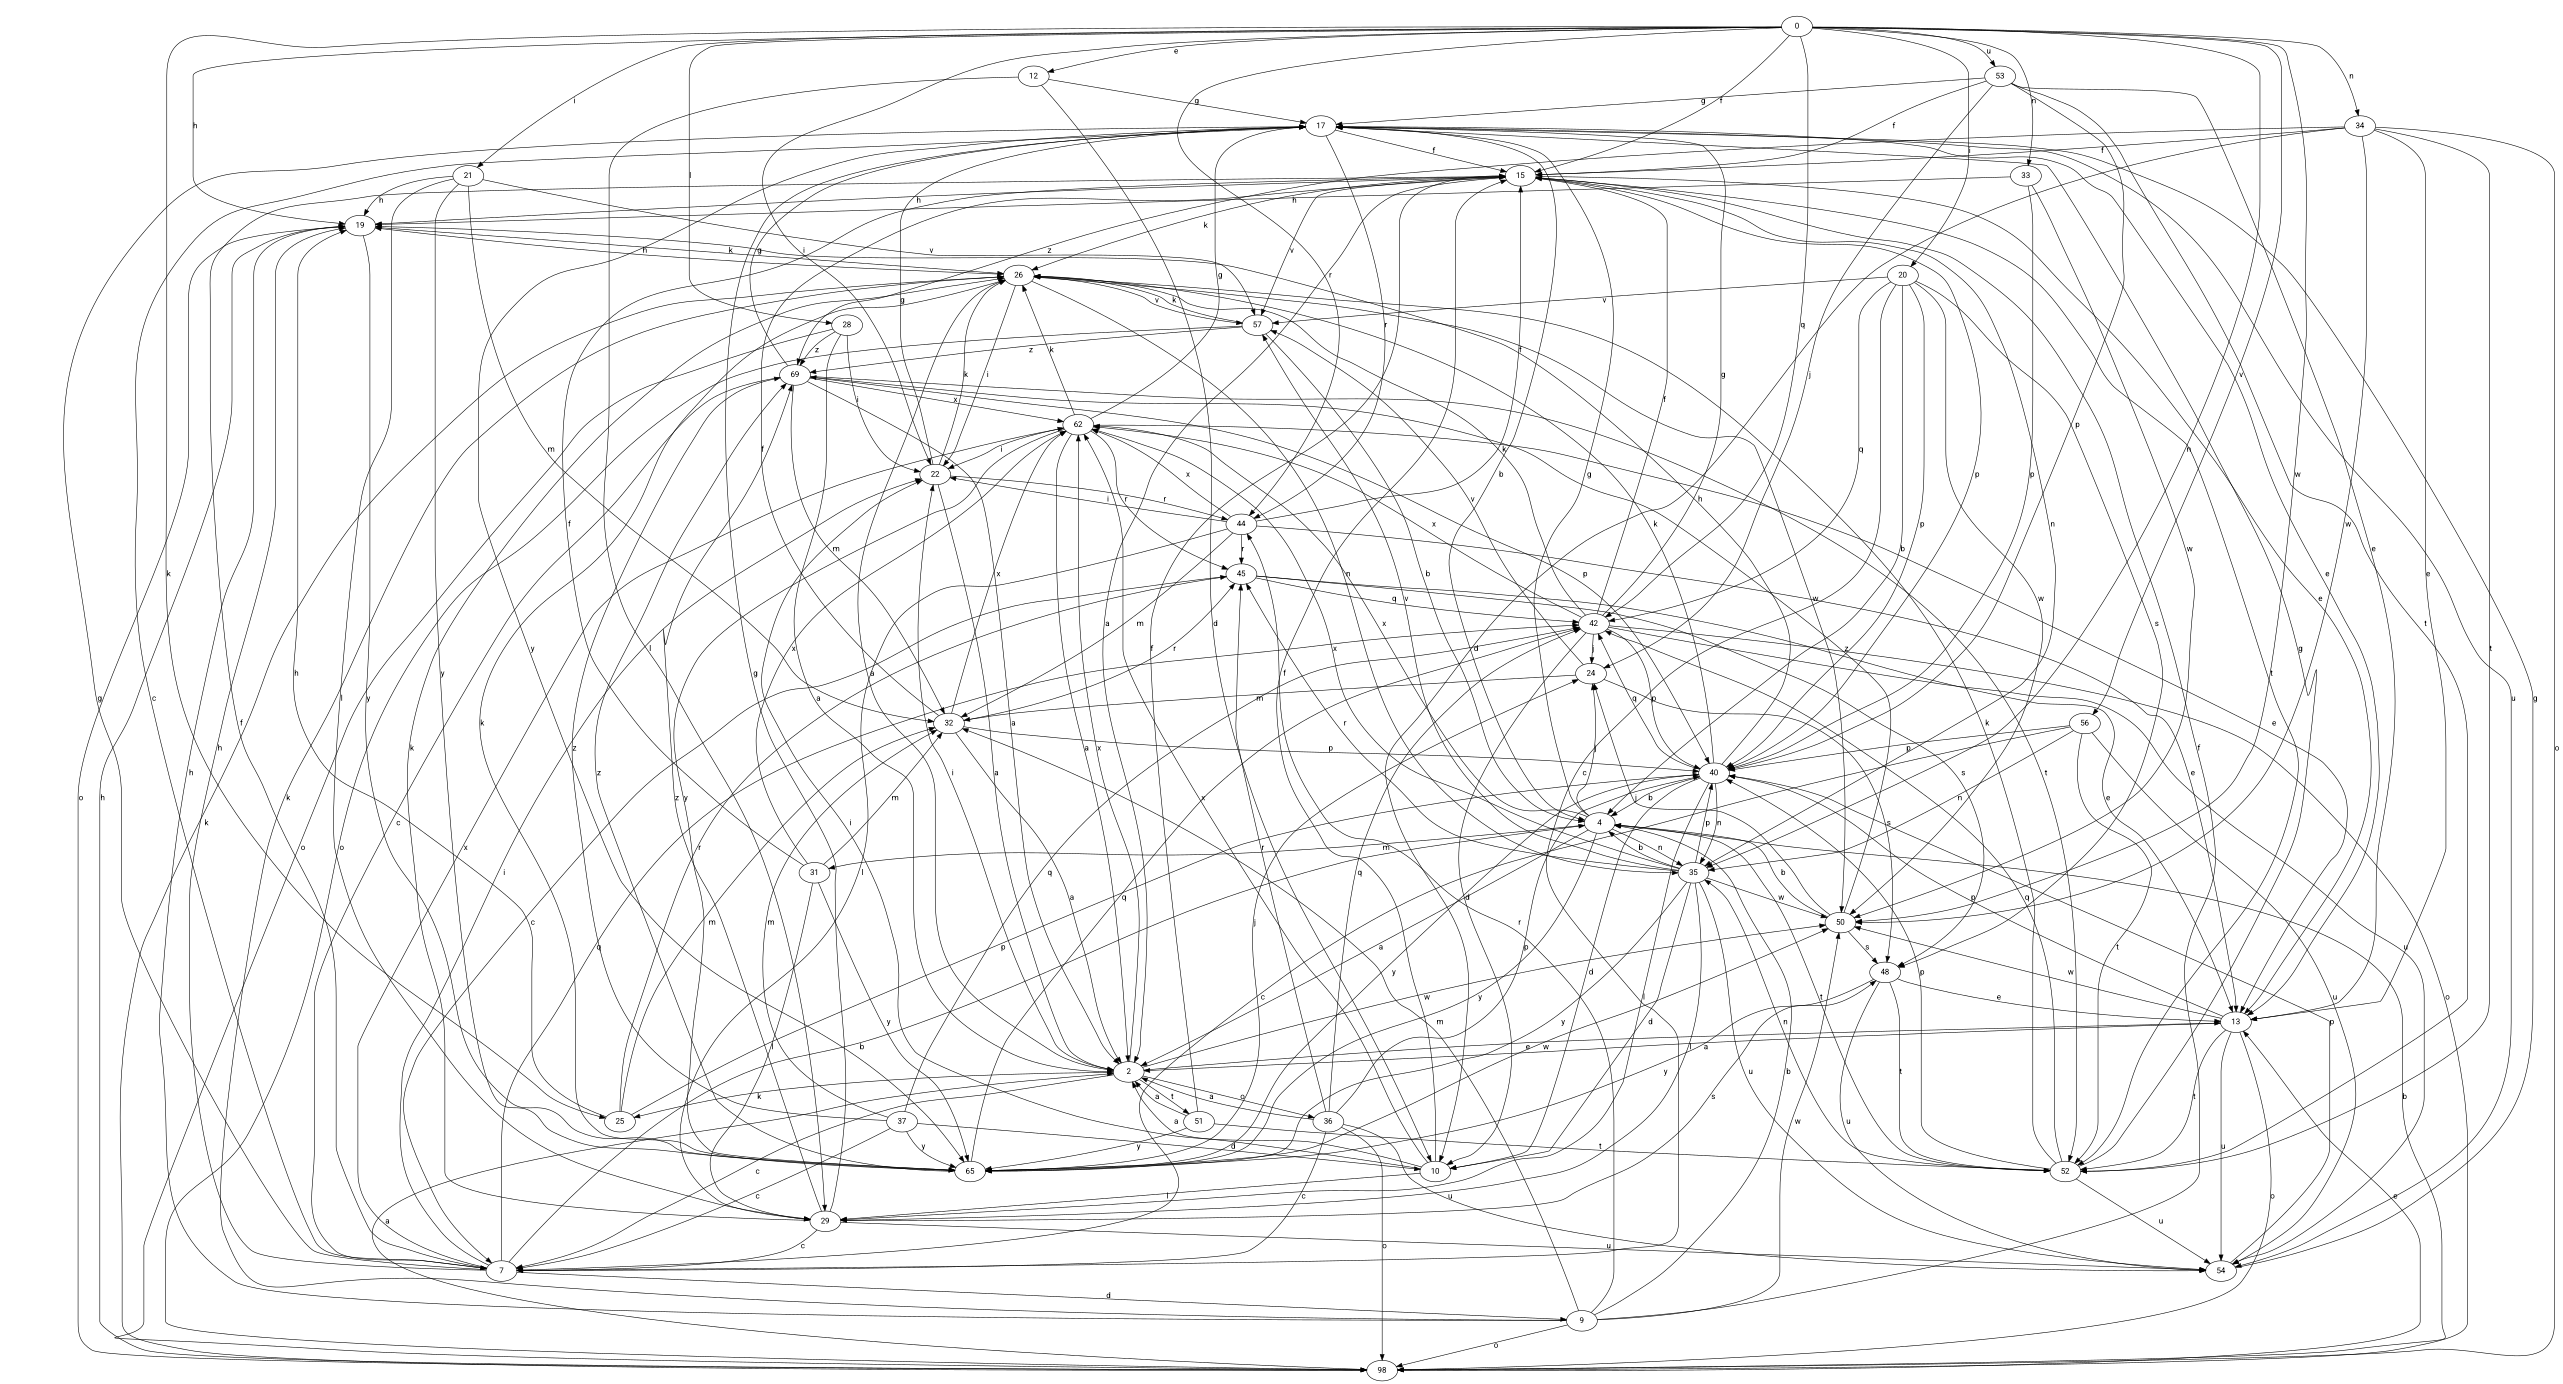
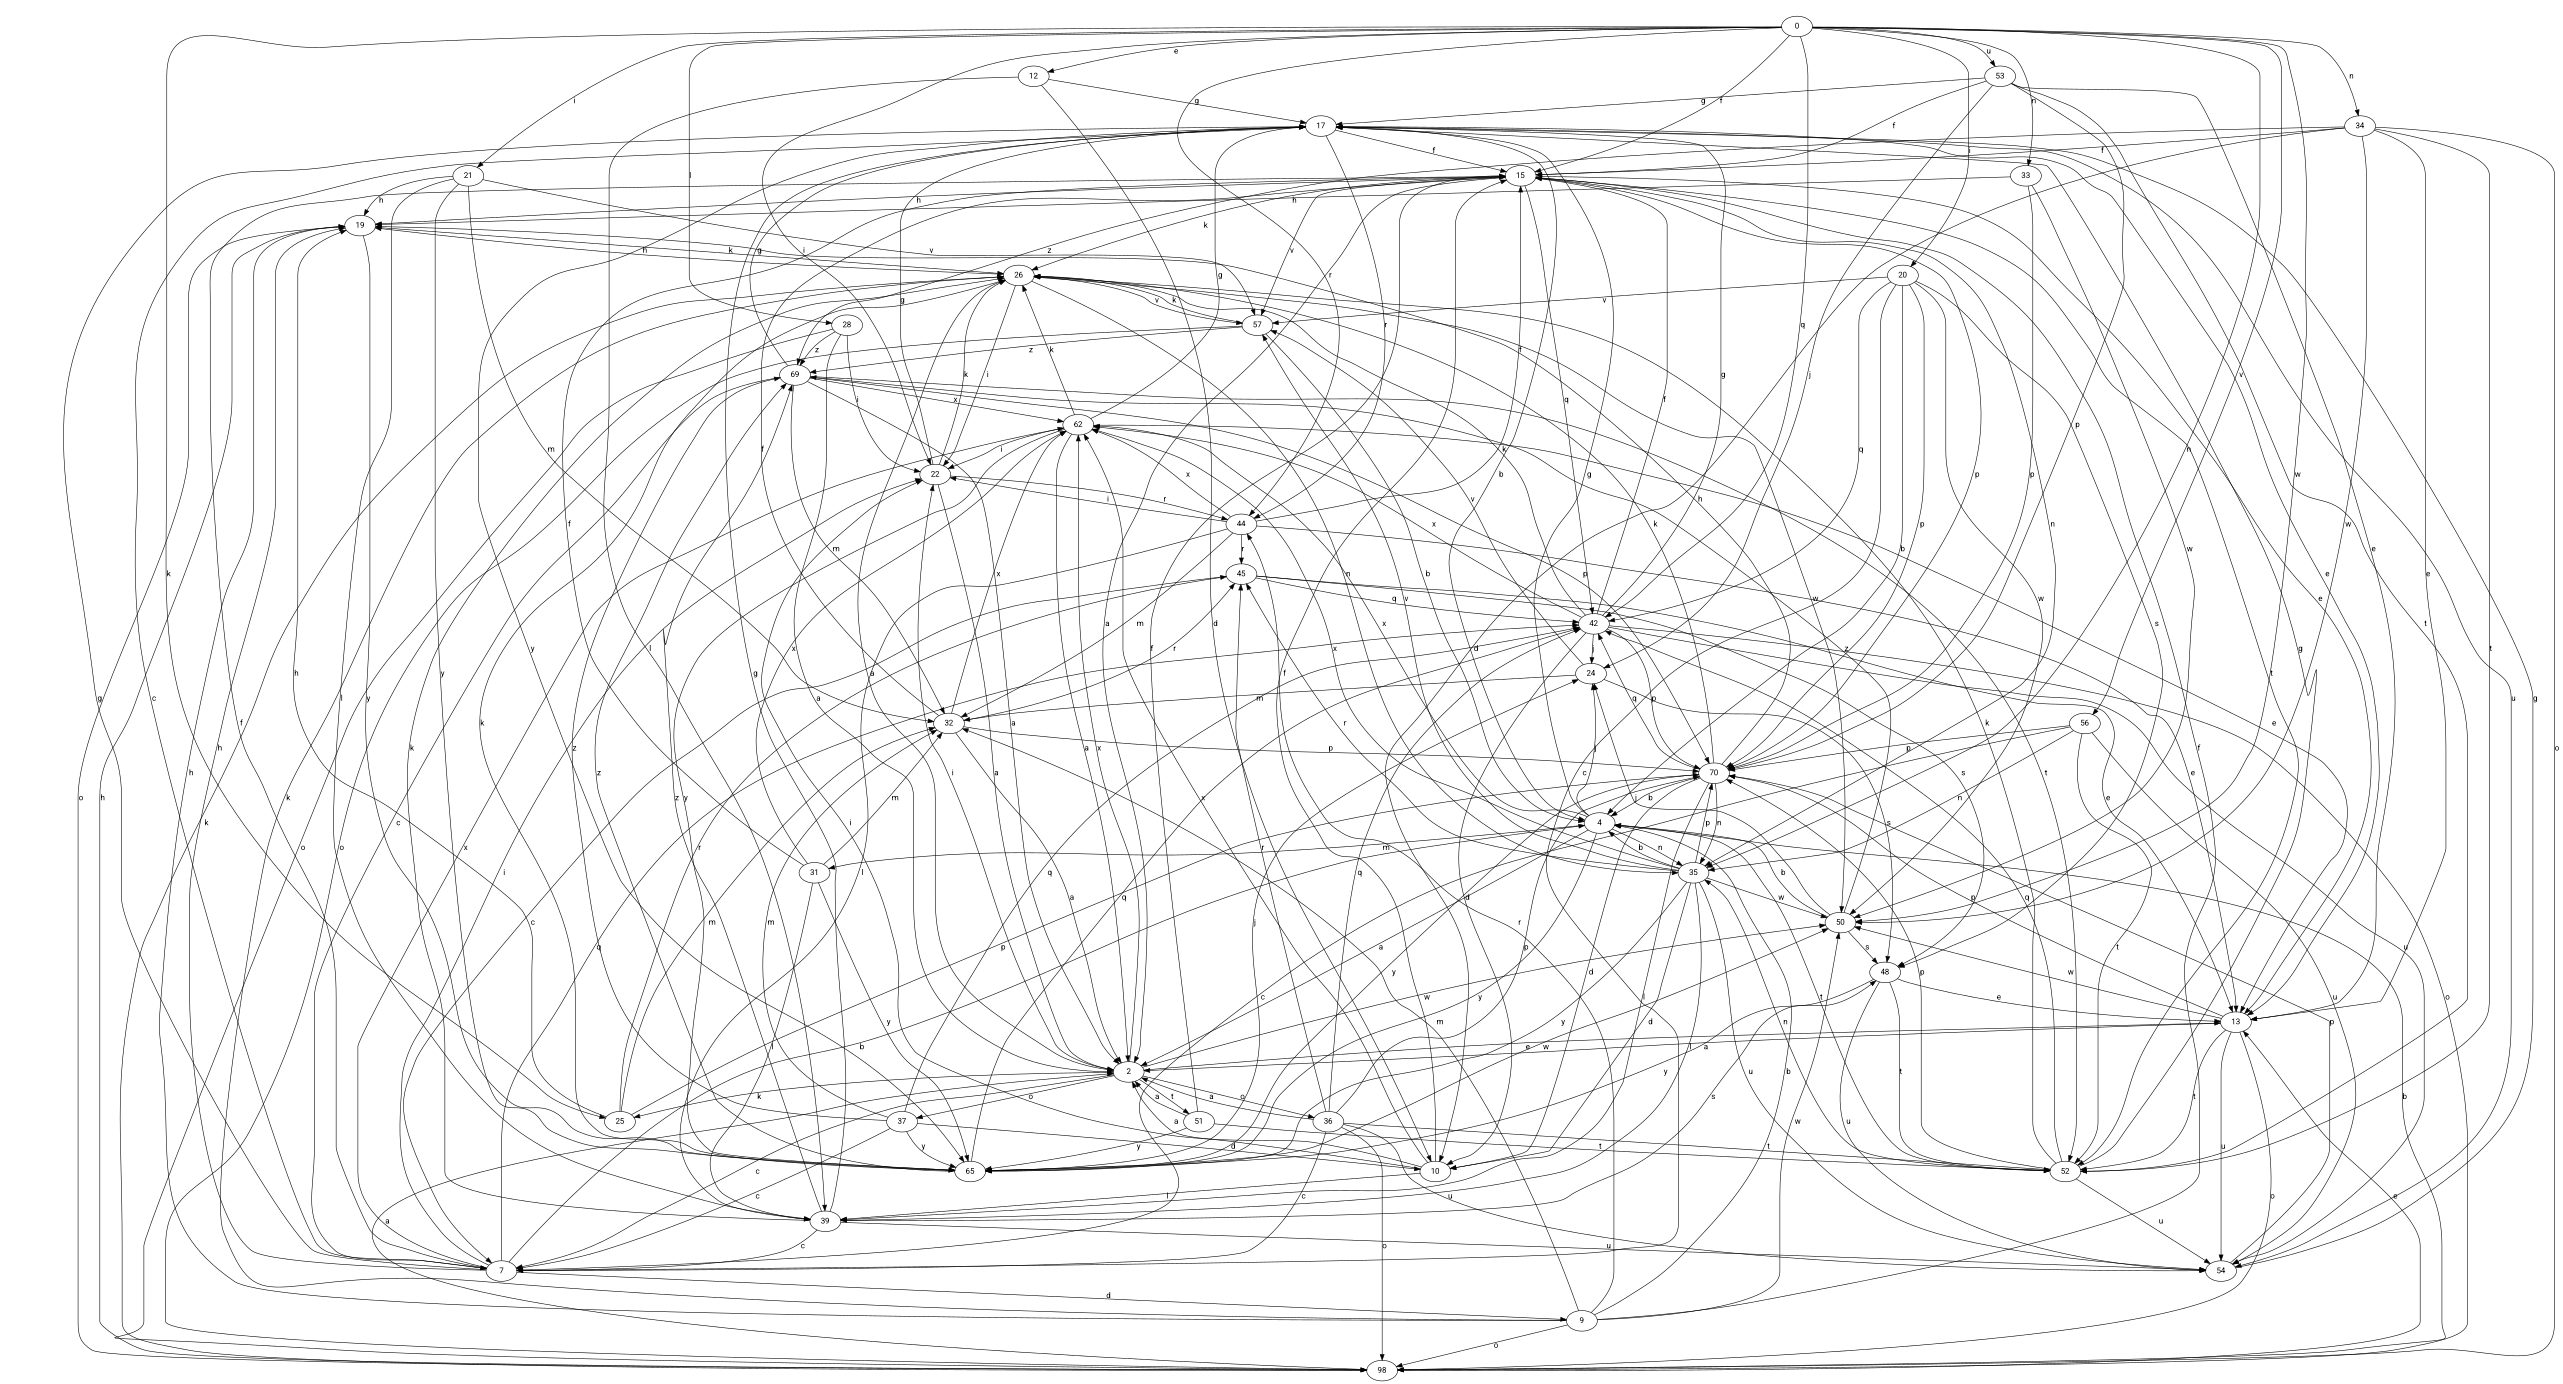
edge "0" -> "19": removed, label "h"
edge "15" -> "42": added, label "q"
edge "62" -> "45": removed, label "r"
node "40": label "40" -> "70"
edge "2" -> "37": added, label "o"
edge "36" -> "52": added, label "t"
node "29": label "29" -> "39"
